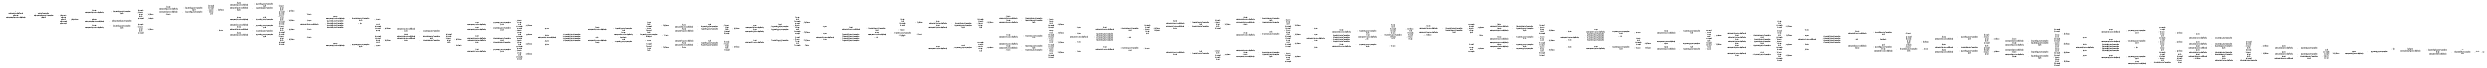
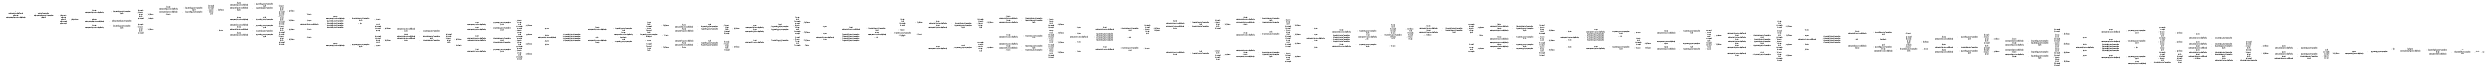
node "d4.b3.3.weight": added
node "b3/b3/5/relu_/0": removed
